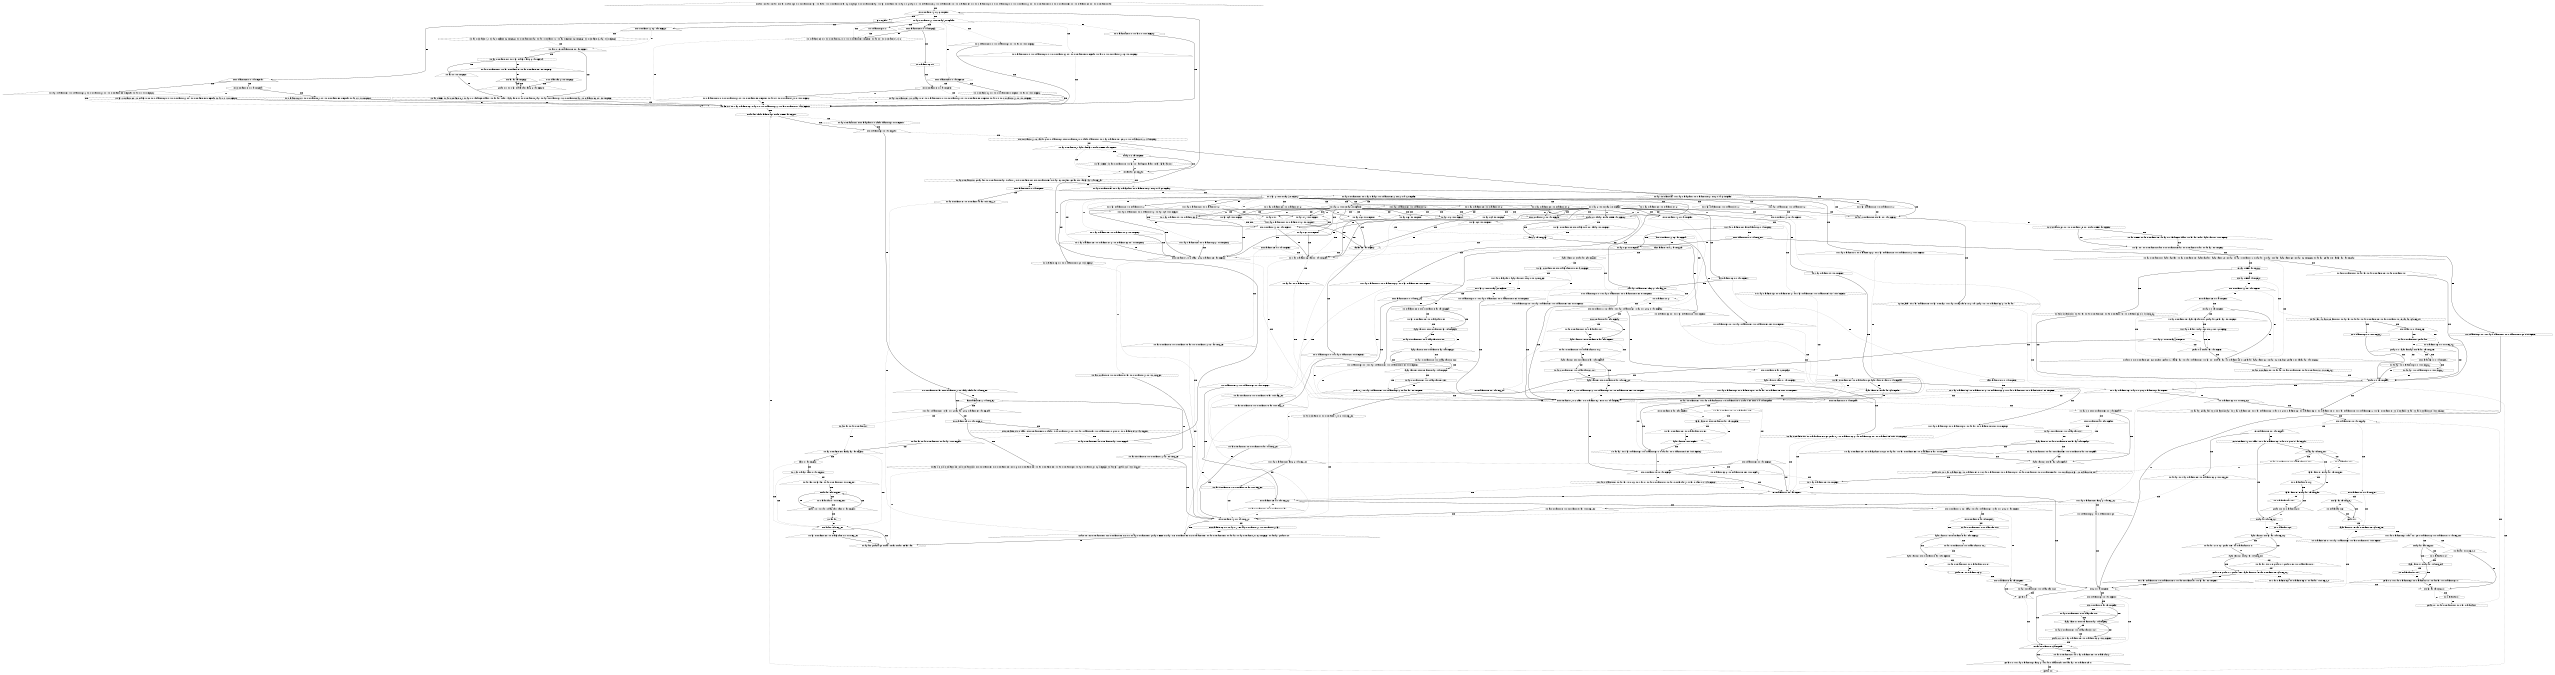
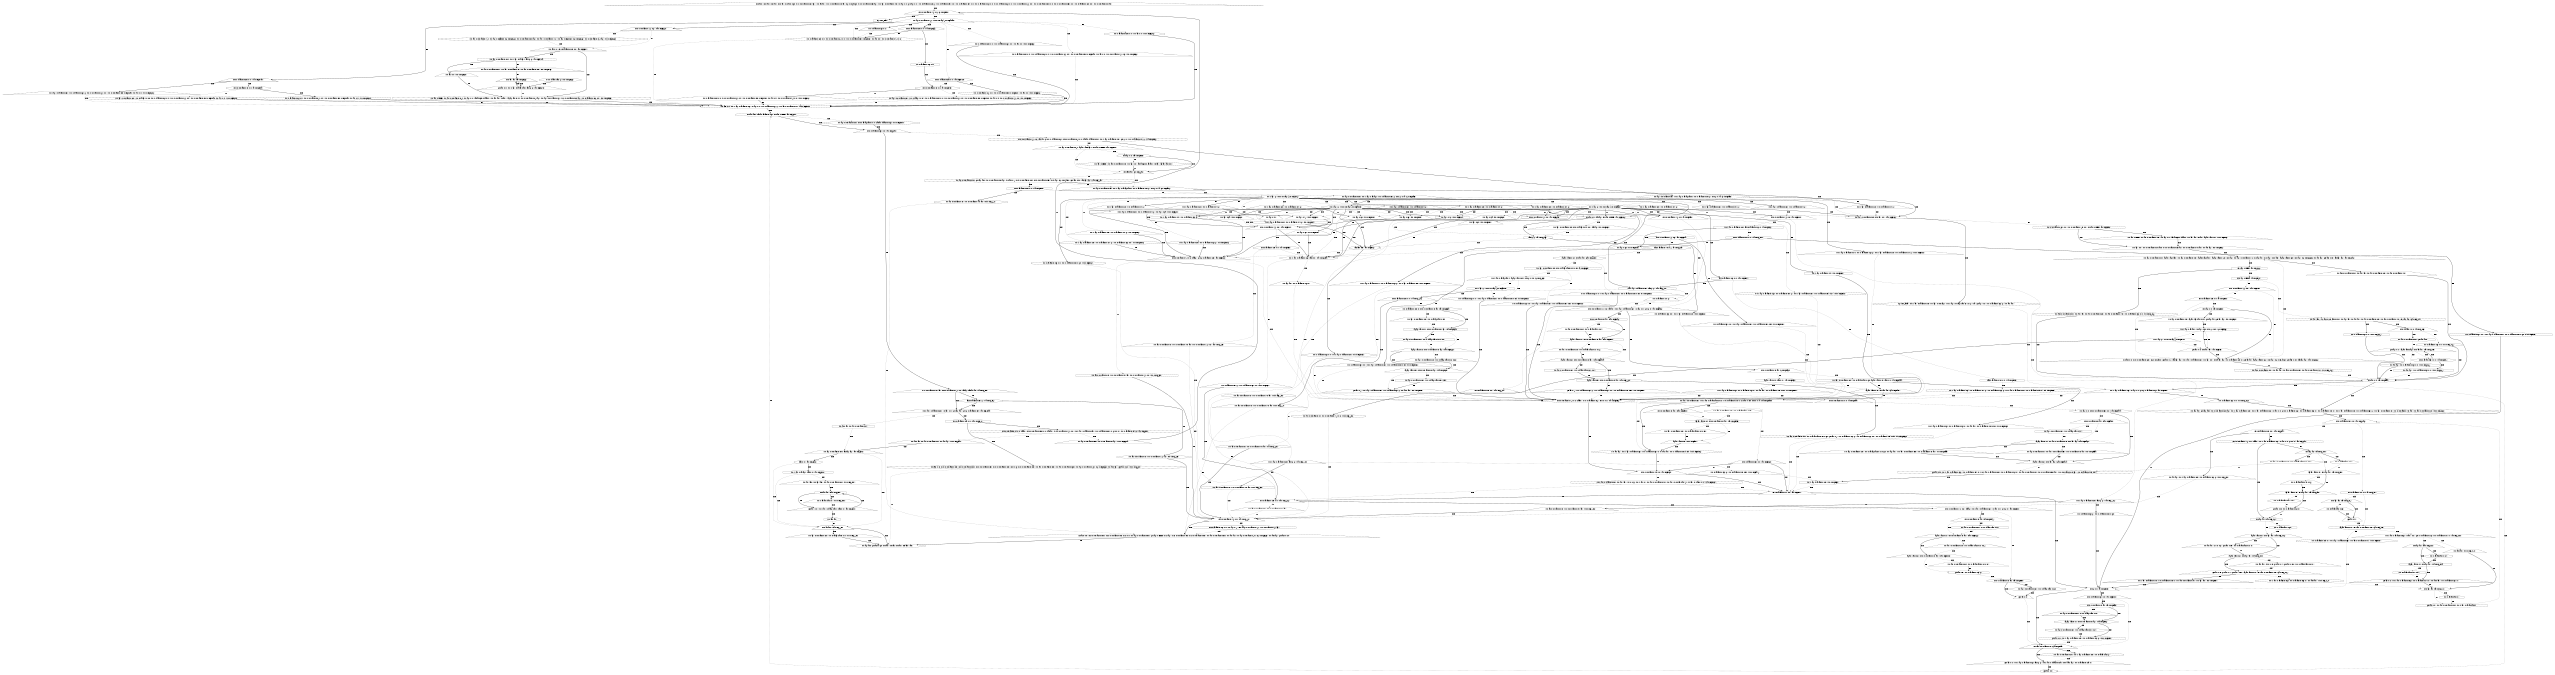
node "'call 0x8049390',": label "'call 0x8049390'," -> "'call 0x8048390',"
edge "'movzx eax, al', 'jmp dword [eax*4+0x805ef80]'," -> "'mov eax, 0x72',": removed, label "CFG"
